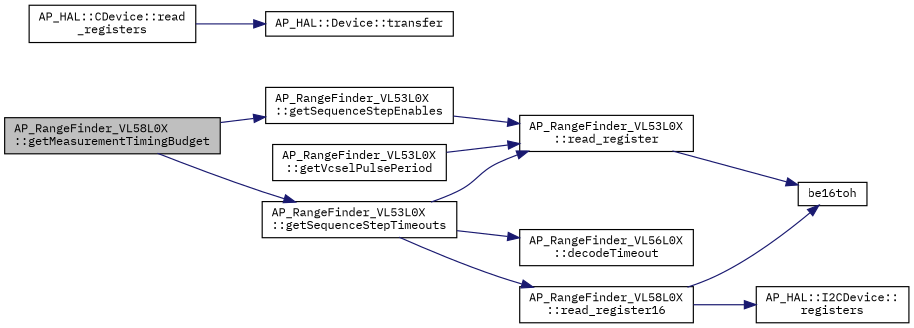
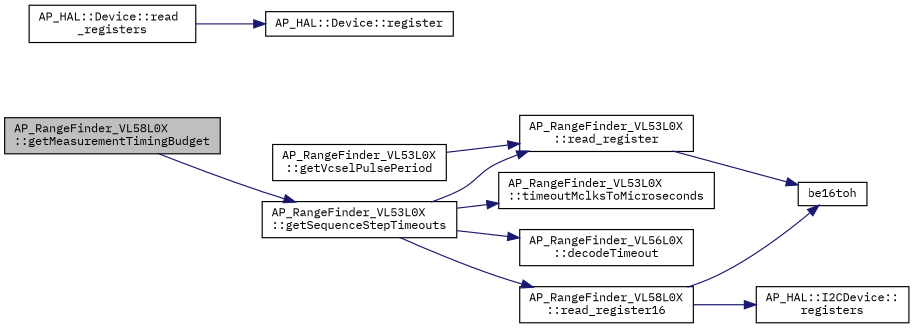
node "AP_HAL::CDevice::read _registers": label "AP_HAL::CDevice::read _registers" -> "AP_HAL::Device::read _registers"
node "AP_HAL::Device::transfer": label "AP_HAL::Device::transfer" -> "AP_HAL::Device::register"
node "AP_RangeFinder_VL53L0X ::getSequenceStepEnables": removed
node "AP_RangeFinder_VL53L0X ::timeoutMclksToMicroseconds": added
